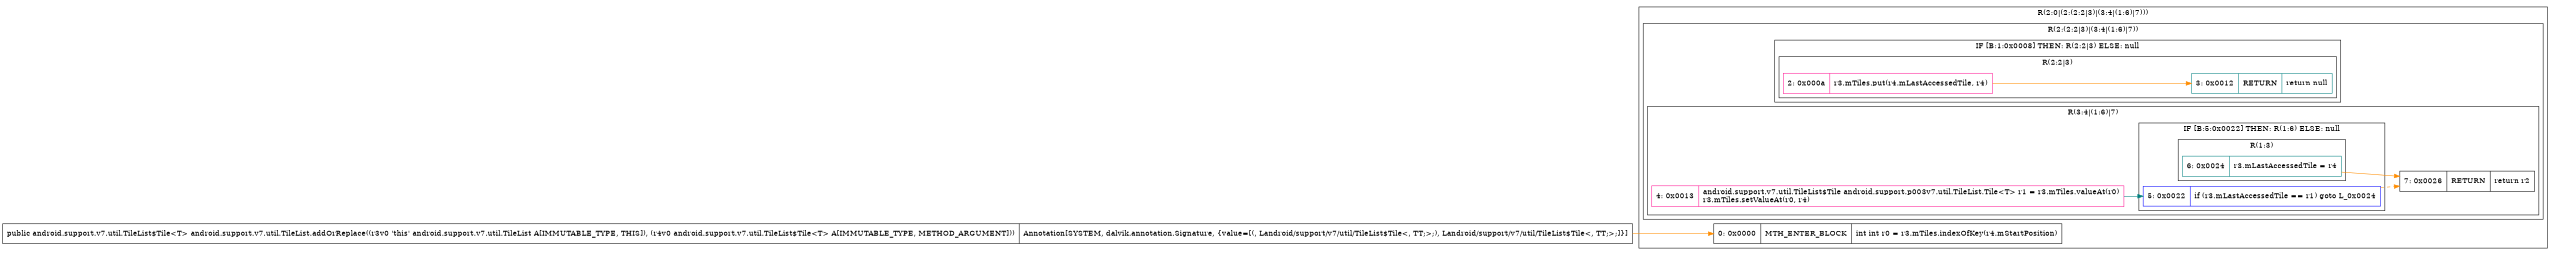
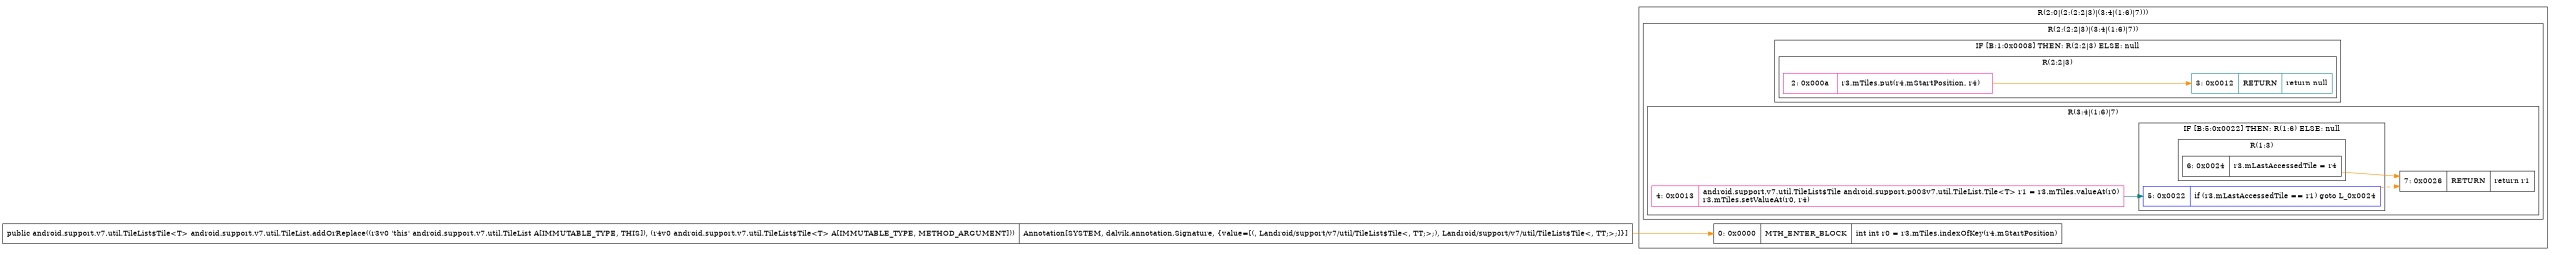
node "2: 0x000a": text "r3.mTiles.put(r4.mLastAccessedTile, r4)" -> "r3.mTiles.put(r4.mStartPosition, r4)"
node "6: 0x0024": color teal -> black
node "7: 0x0026": text "return r2" -> "return r1"
